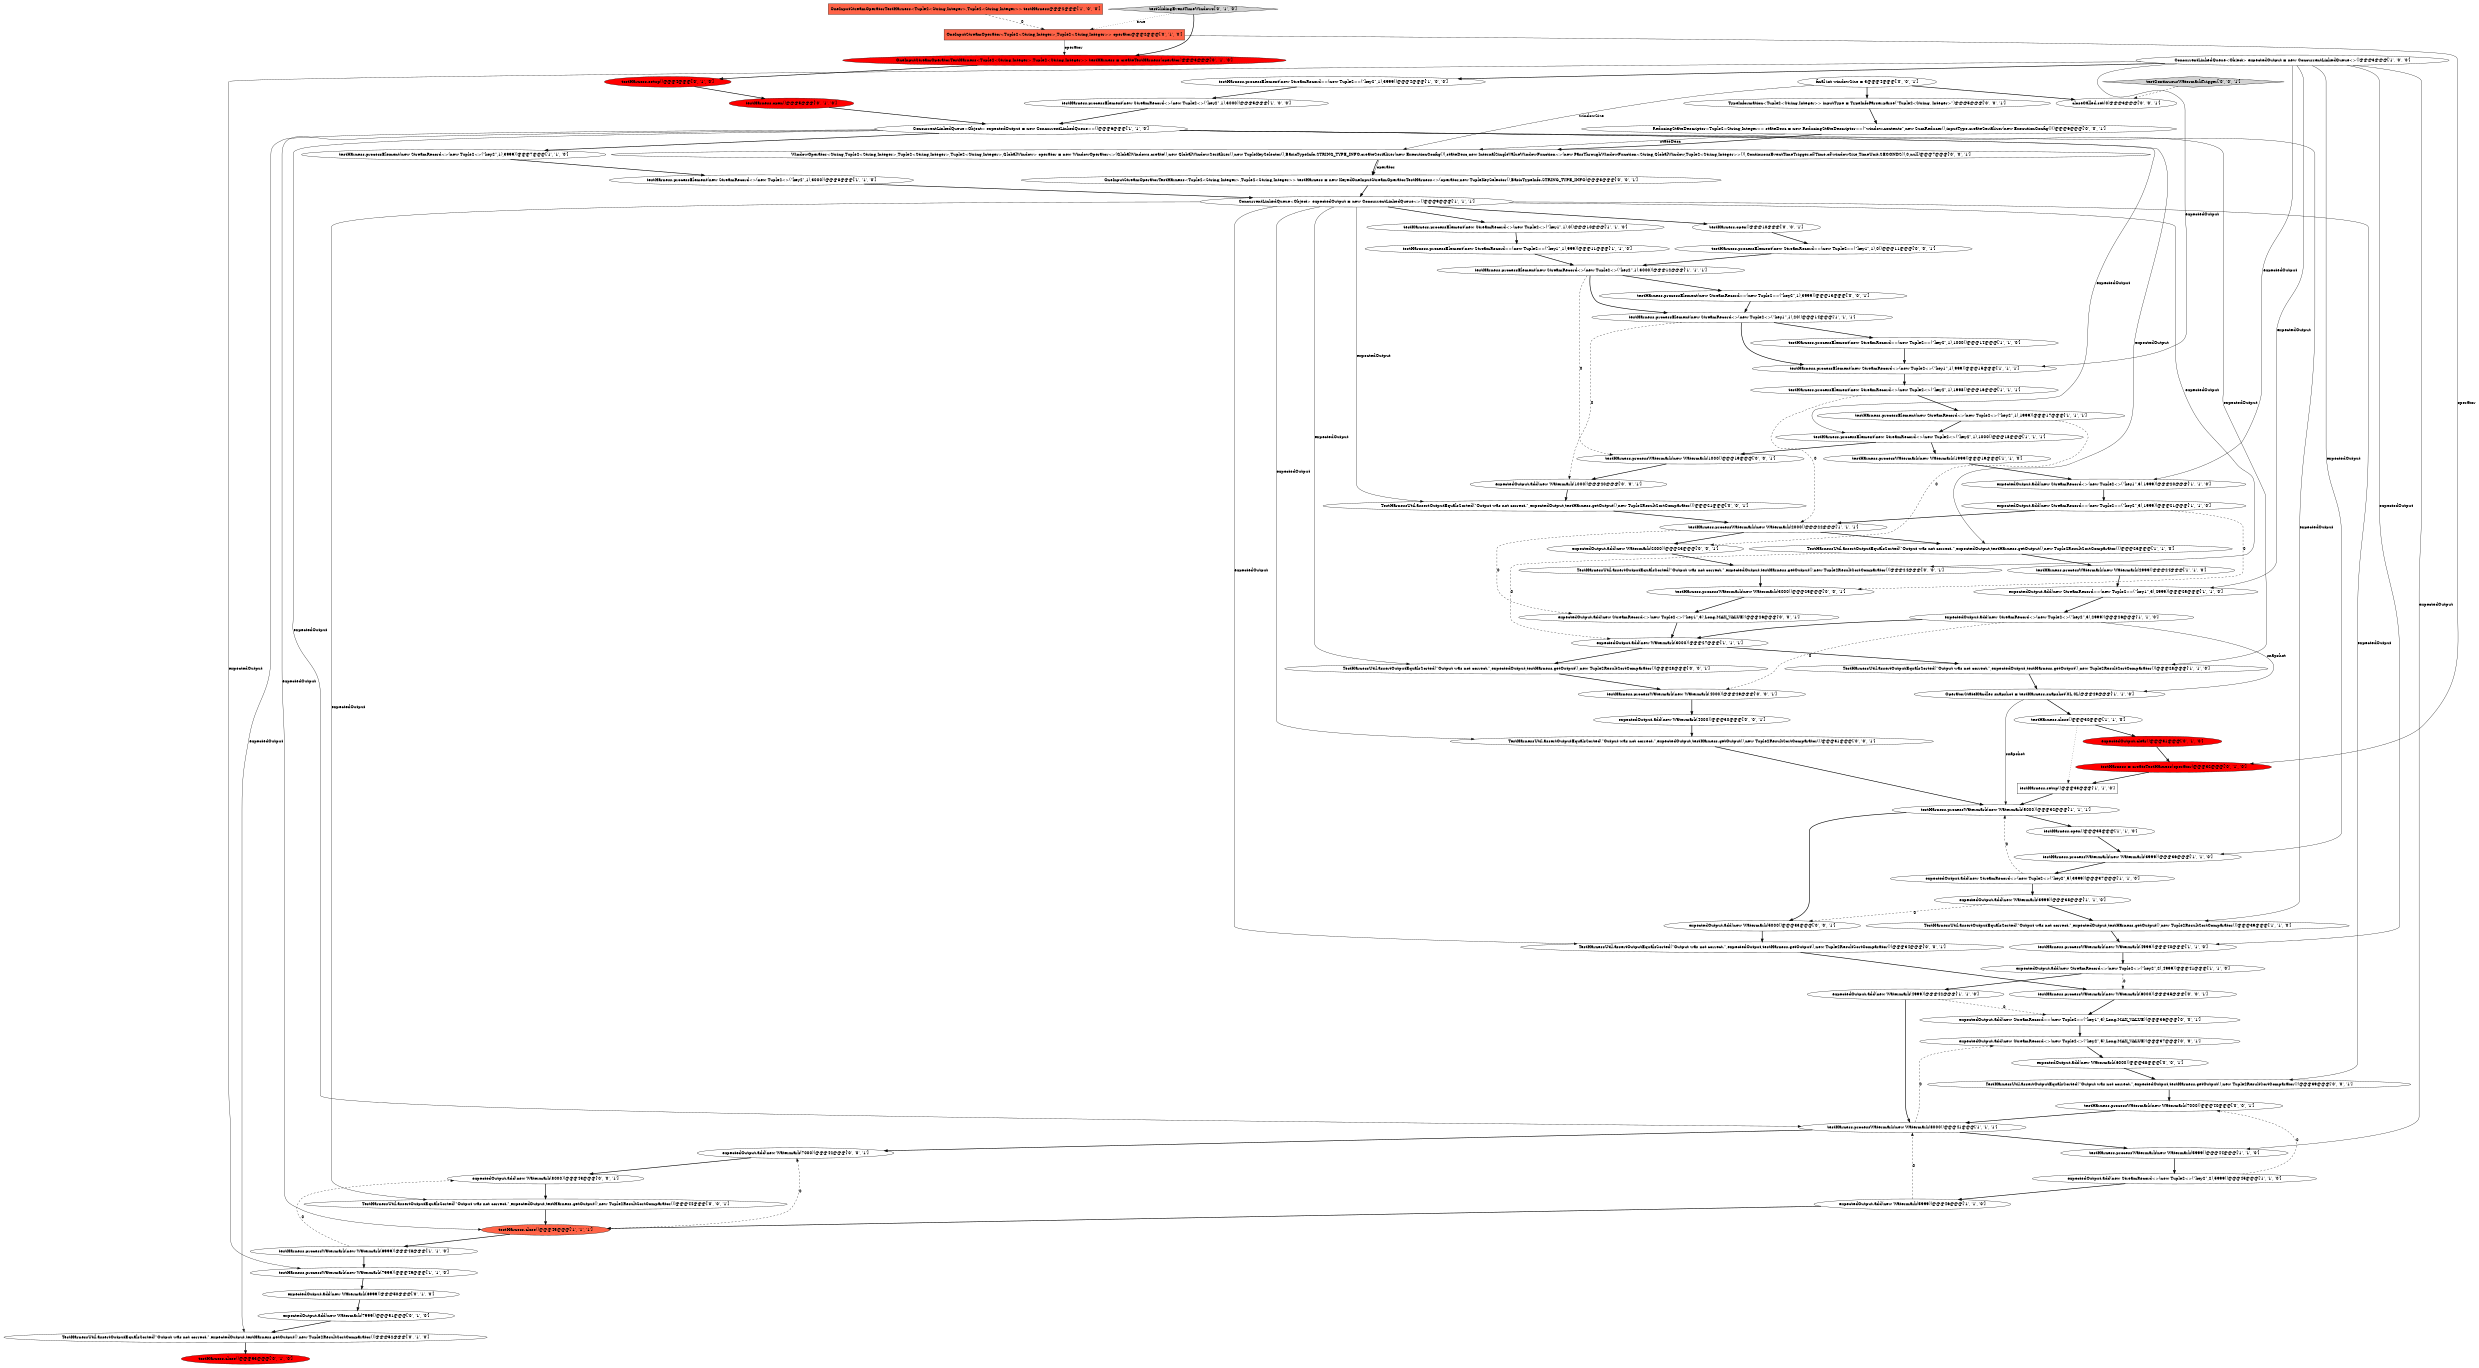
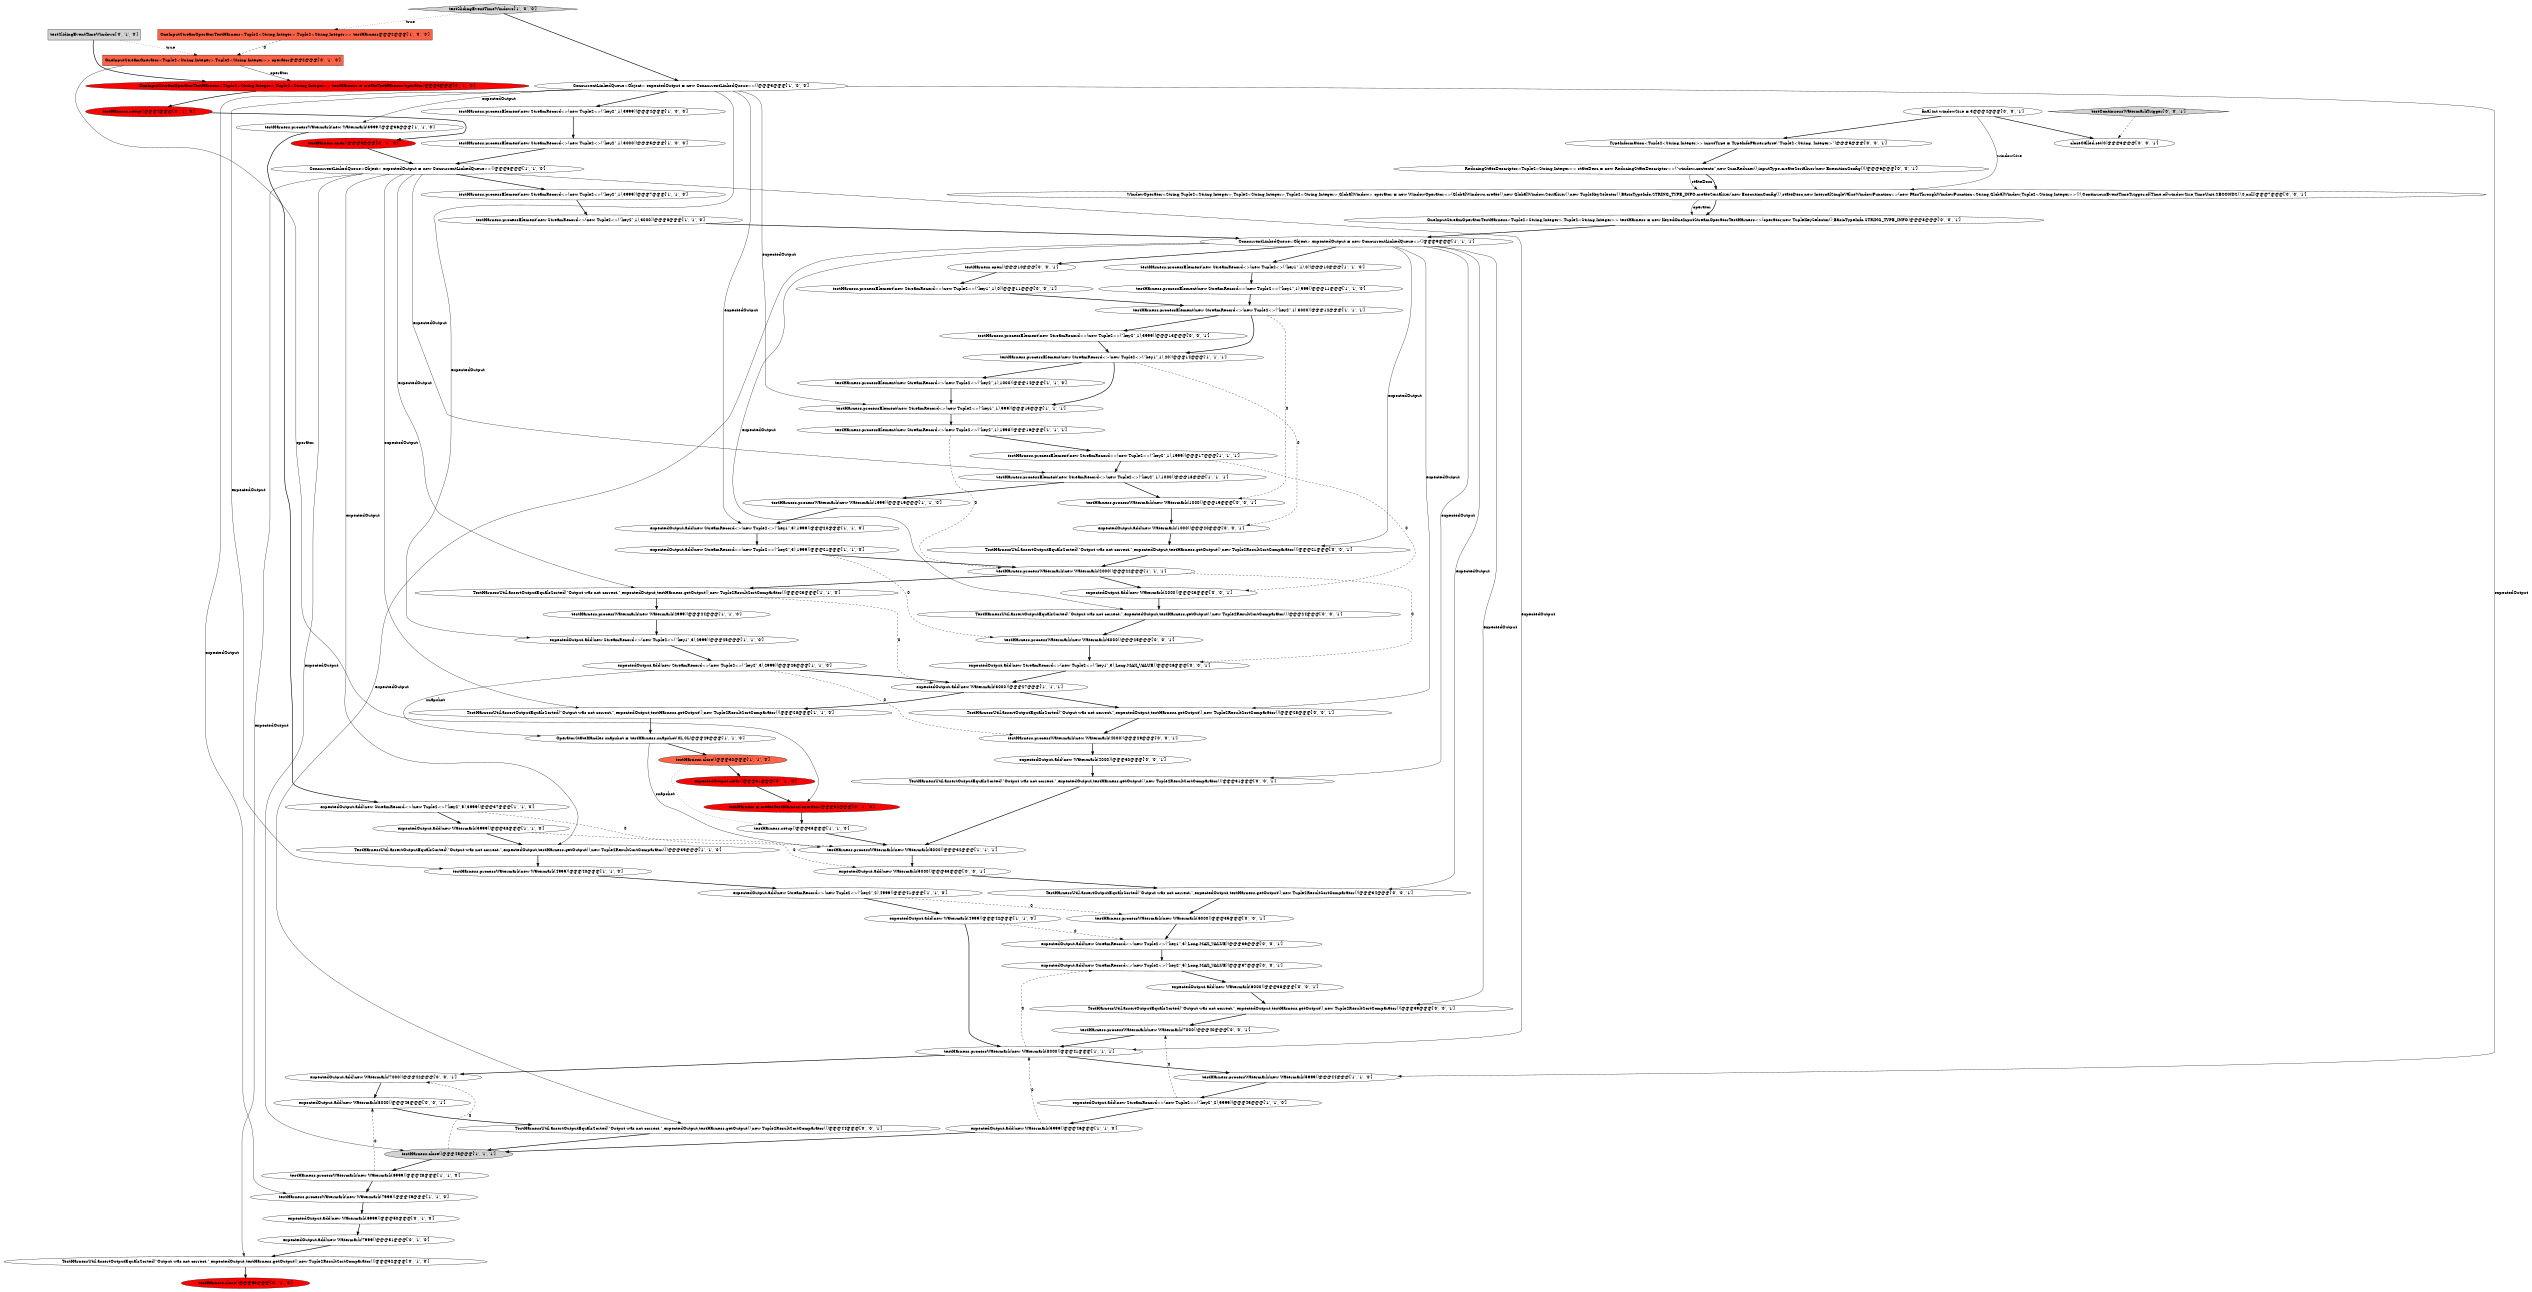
node "testSlidingEventTimeWindows['1', '0', '0']": added
node "testSlidingEventTimeWindows['0', '1', '0']": shape diamond -> box
node "testHarness.close()@@@30@@@['1', '1', '0']": fillcolor white -> tomato
node "testHarness.setup()@@@33@@@['1', '1', '0']": shape box -> ellipse
node "testHarness.open()@@@35@@@['1', '1', '0']": removed
node "testHarness.close()@@@45@@@['1', '1', '1']": fillcolor tomato -> lightgray
